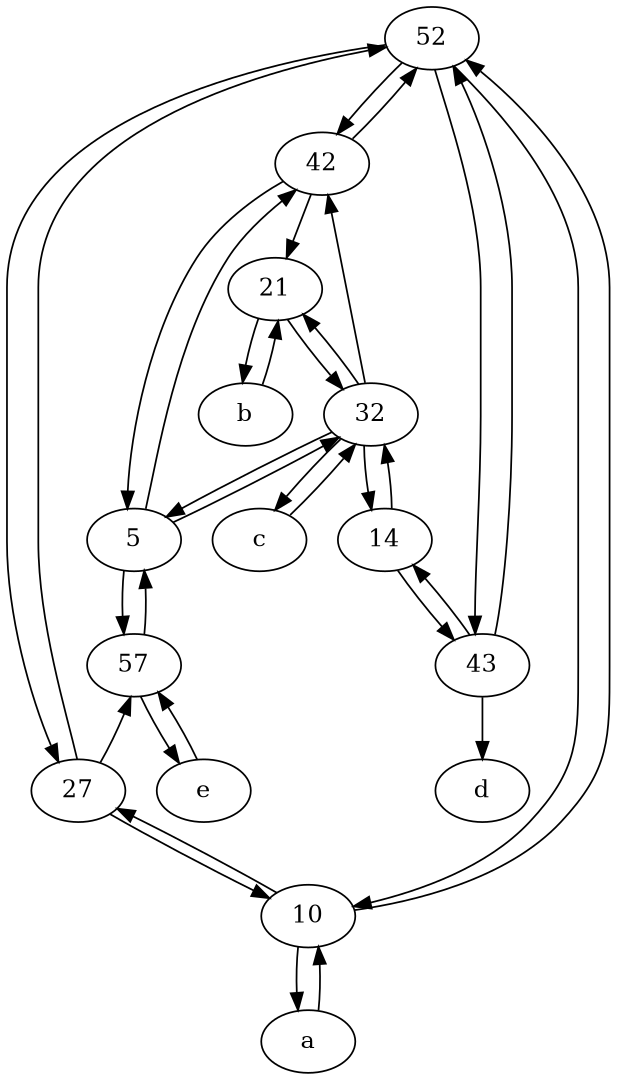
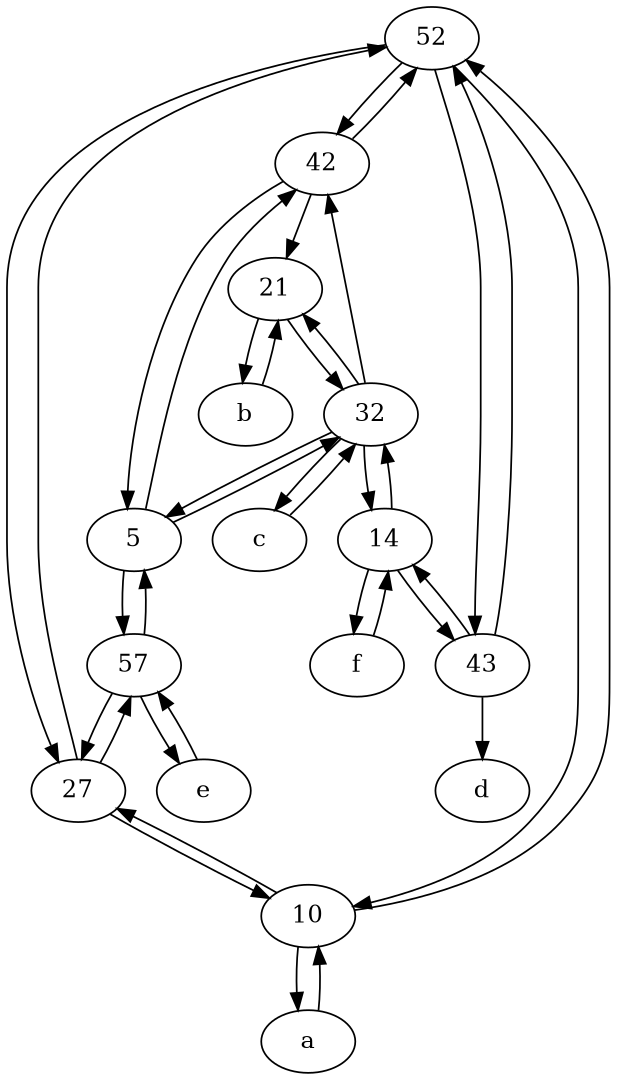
node "f": added
edge "57" -> "27": added
